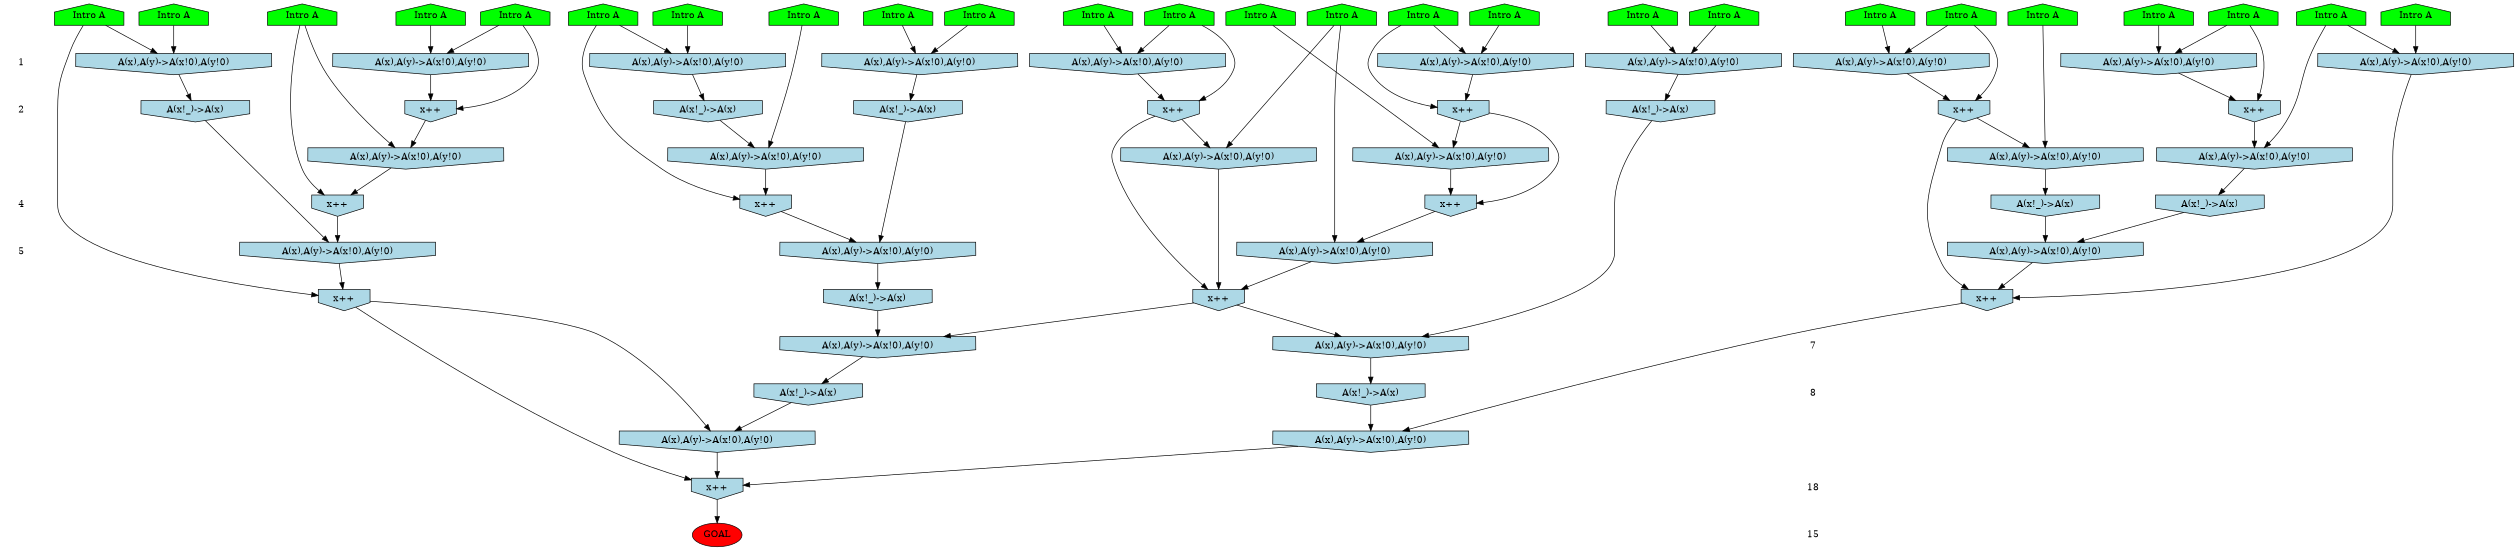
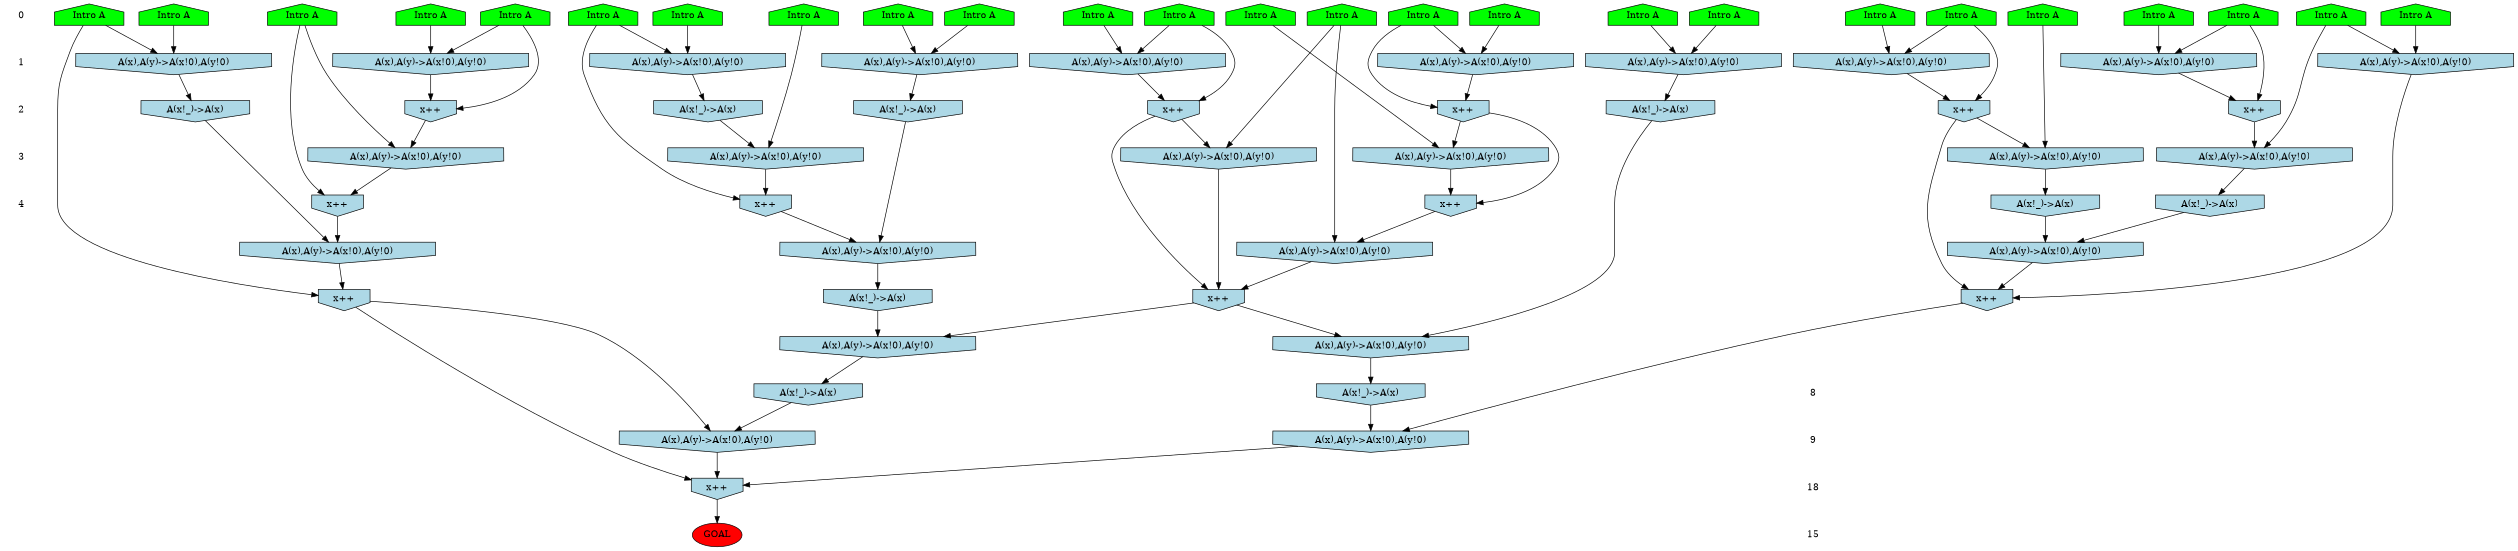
node "0": added
node "3": added
node "5": removed
node "7": removed
node "9": added
